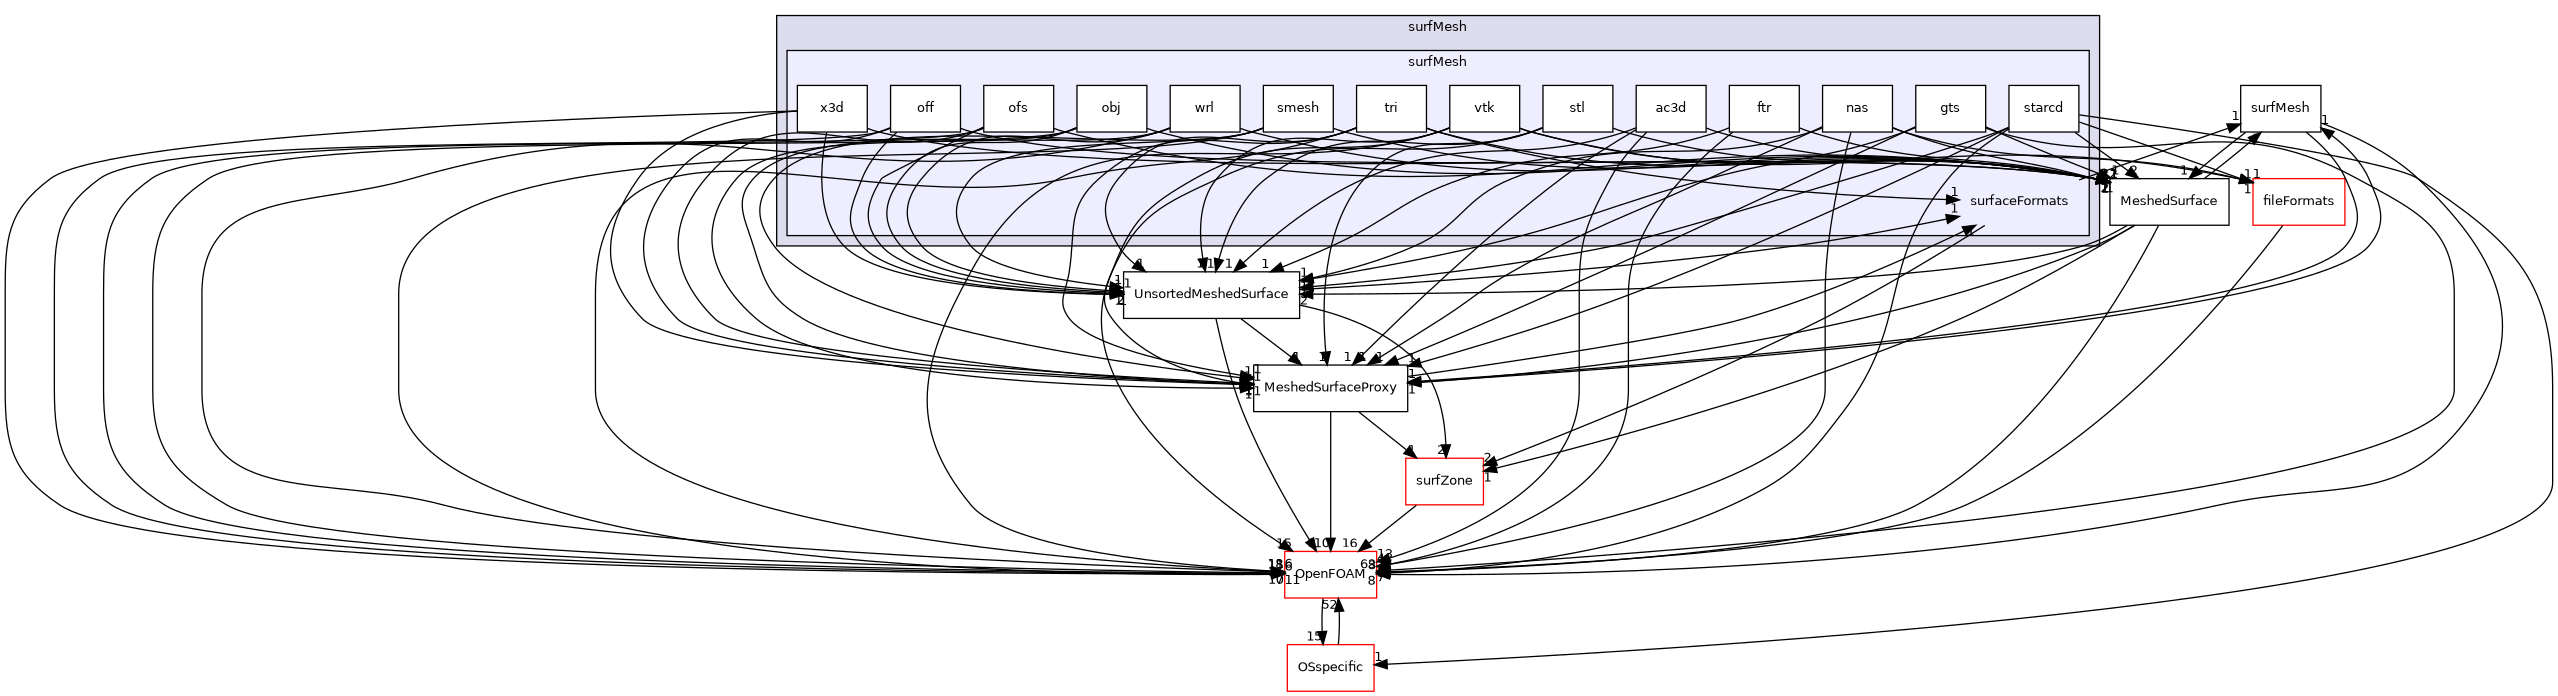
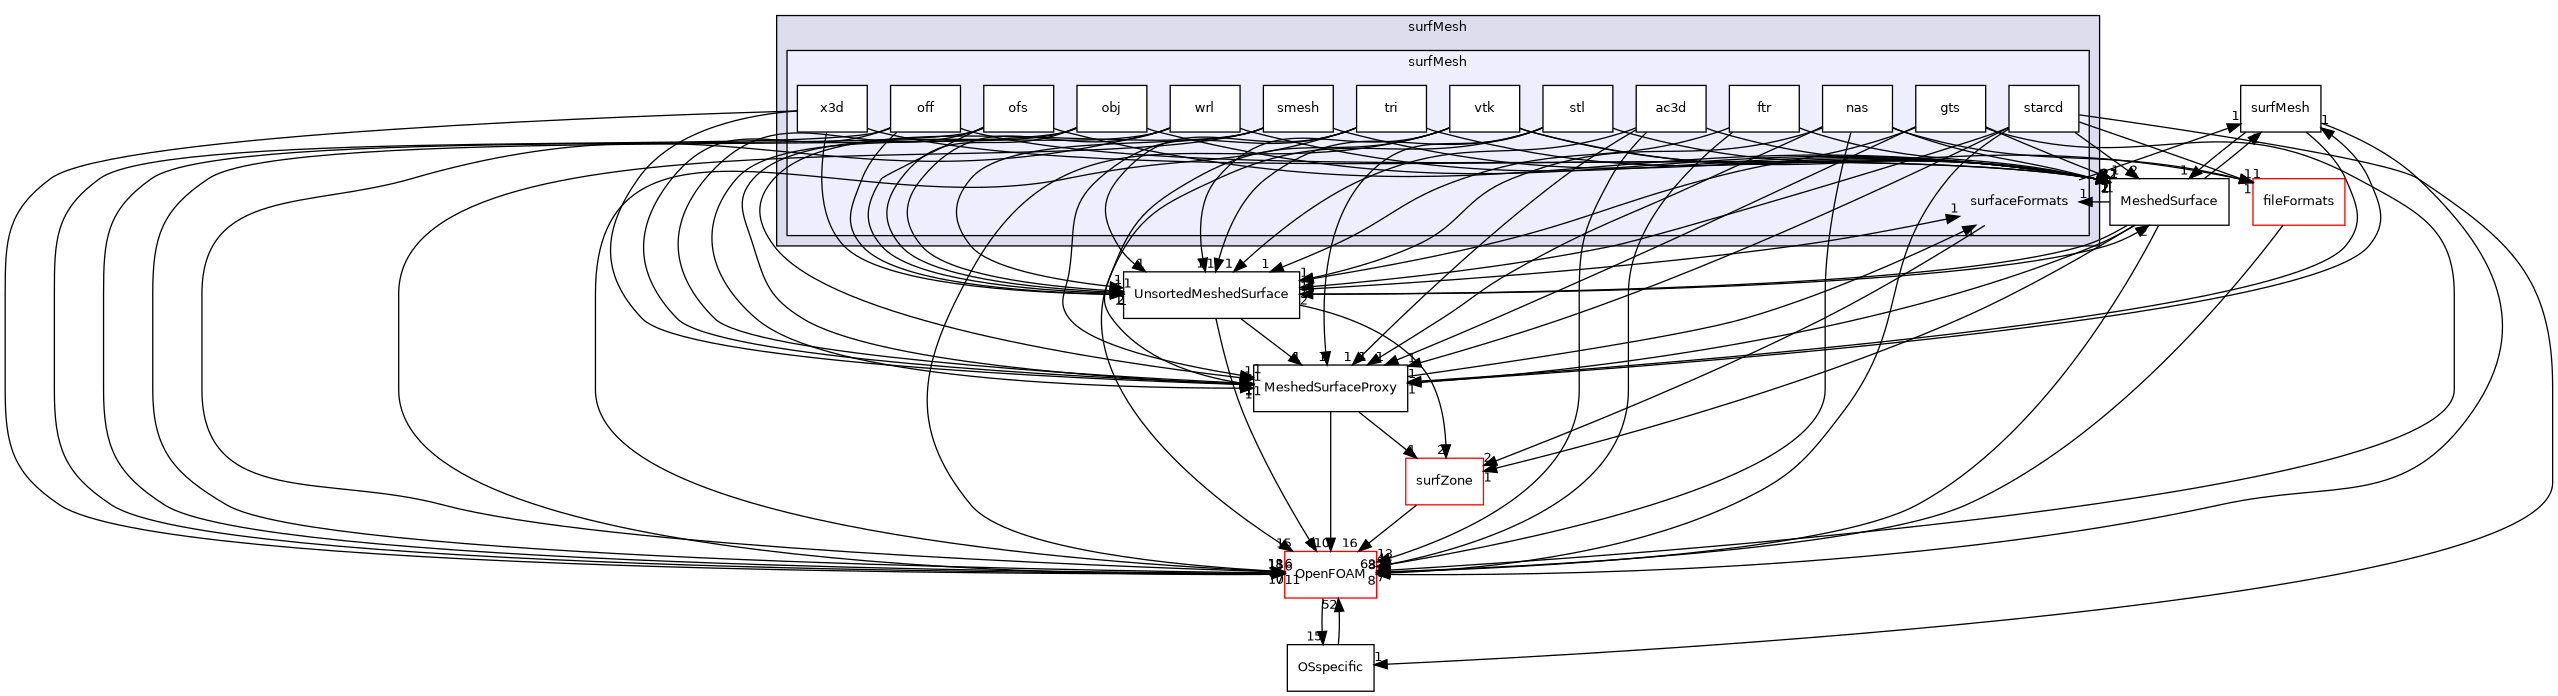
edge "tri" -> "surfaceFormats": now "MeshedSurface" -> "surfaceFormats"
edge "UnsortedMeshedSurface" -> "MeshedSurface": added
node "OSspecific": color red -> black
